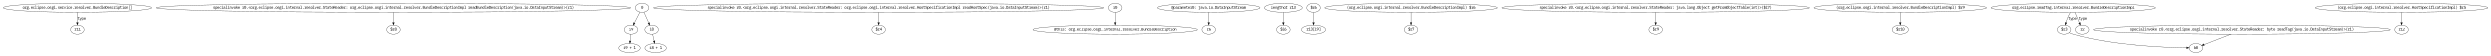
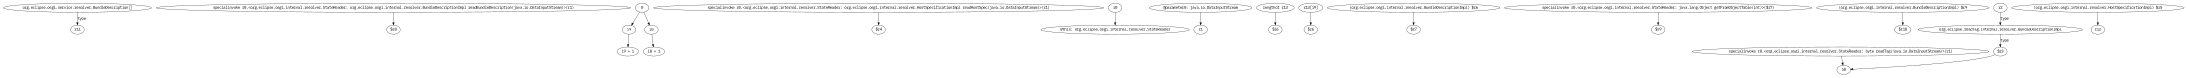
edge "$r6" -> "r13[i9]": reversed
edge "org.eclipse.readTag.internal.resolver.BundleDescriptionImpl" -> "r2": reversed
node "@this: org.eclipse.osgi.internal.resolver.BundleDescription": label "@this: org.eclipse.osgi.internal.resolver.BundleDescription" -> "@this: org.eclipse.osgi.internal.resolver.StateReader"
node "r6": label "r6" -> "r1"
